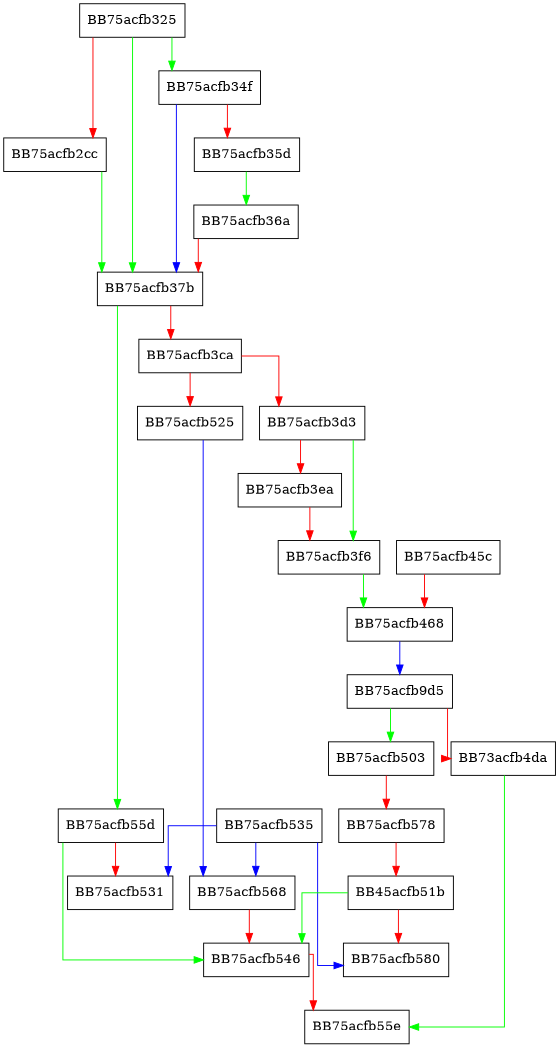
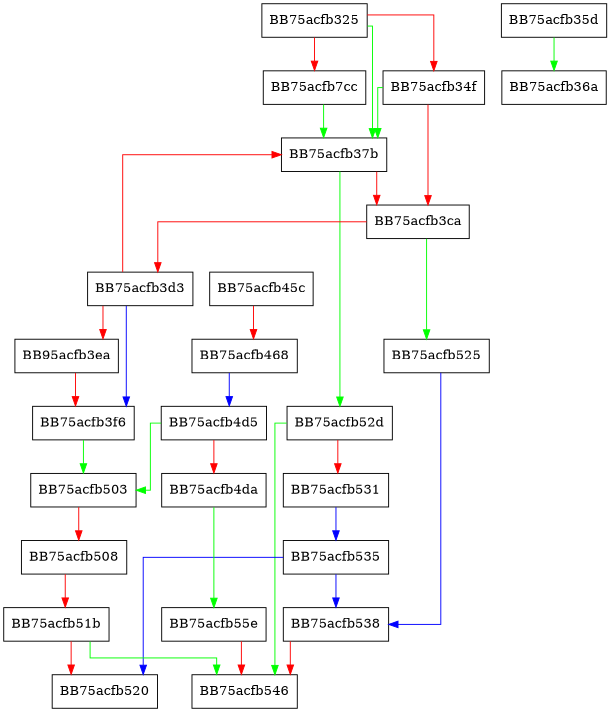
edge "BB75acfb325" -> "BB75acfb34f": color green -> red
edge "BB75acfb34f" -> "BB75acfb35d": now "BB75acfb34f" -> "BB75acfb3ca"
node "BB75acfb2cc": label "BB75acfb2cc" -> "BB75acfb7cc"
edge "BB75acfb34f" -> "BB75acfb37b": color blue -> green
edge "BB75acfb36a" -> "BB75acfb37b": now "BB75acfb3d3" -> "BB75acfb37b"
edge "BB75acfb3ca" -> "BB75acfb525": color red -> green
edge "BB75acfb3d3" -> "BB75acfb3f6": color green -> blue
node "BB75acfb3ea": label "BB75acfb3ea" -> "BB95acfb3ea"
edge "BB75acfb3f6" -> "BB75acfb468": now "BB75acfb3f6" -> "BB75acfb503"
node "BB75acfb9d5": label "BB75acfb9d5" -> "BB75acfb4d5"
node "BB73acfb4da": label "BB73acfb4da" -> "BB75acfb4da"
node "BB75acfb55d": label "BB75acfb55d" -> "BB75acfb52d"
edge "BB75acfb535" -> "BB75acfb531": reversed
node "BB75acfb578": label "BB75acfb578" -> "BB75acfb508"
node "BB75acfb568": label "BB75acfb568" -> "BB75acfb538"
node "BB45acfb51b": label "BB45acfb51b" -> "BB75acfb51b"
node "BB75acfb580": label "BB75acfb580" -> "BB75acfb520"
edge "BB75acfb546" -> "BB75acfb55e": reversed
